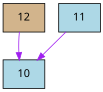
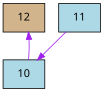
edge "12" -> "10": reversed
